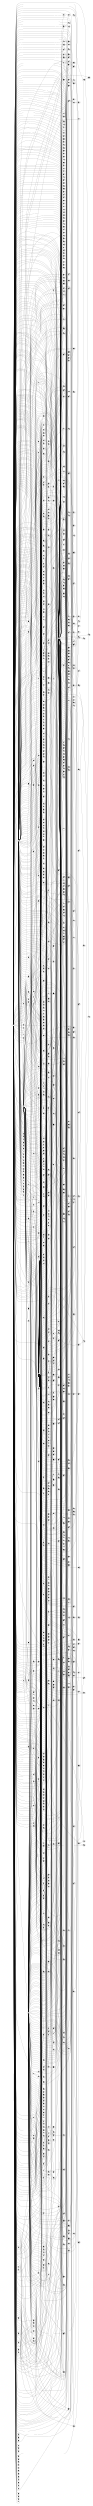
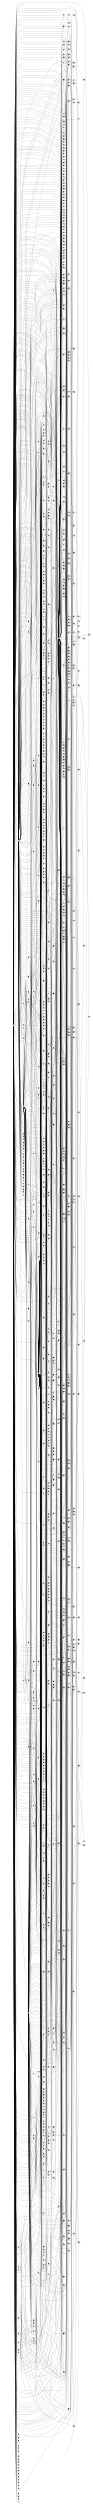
node "835": removed
